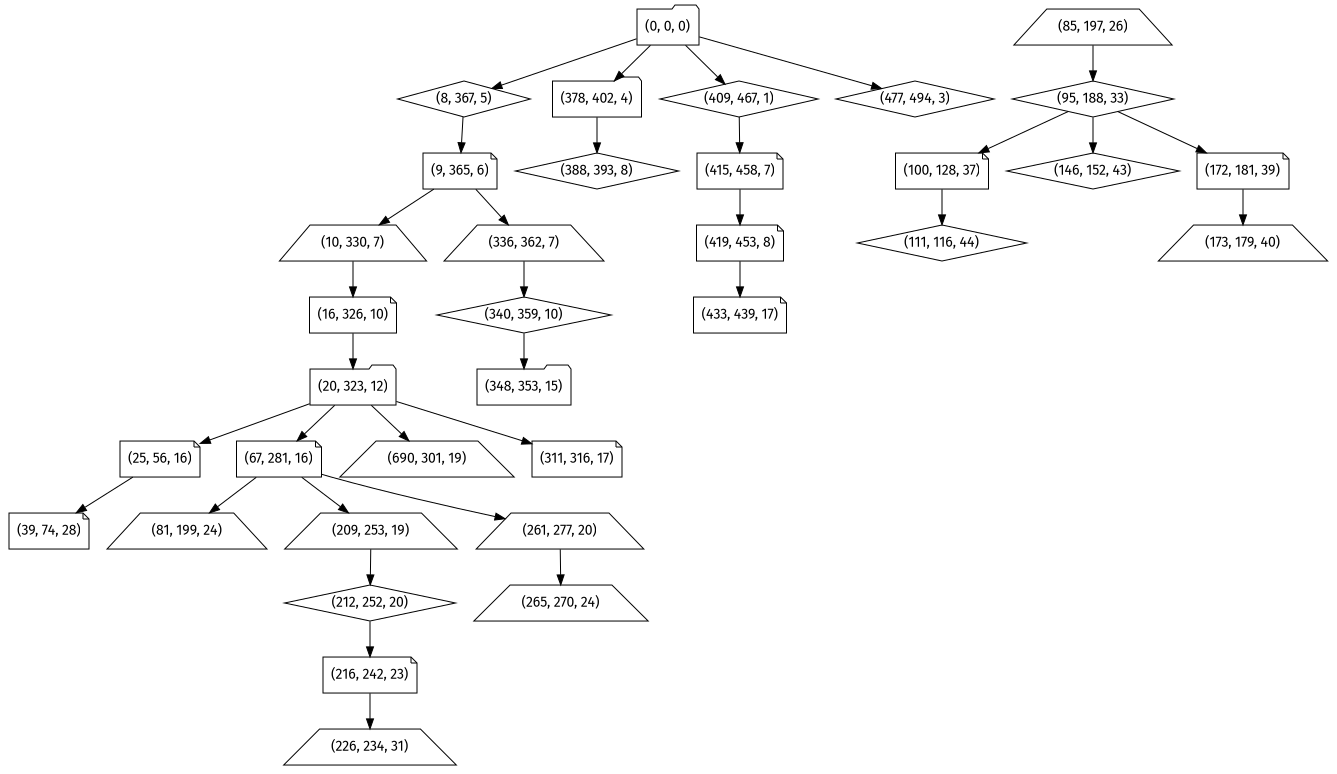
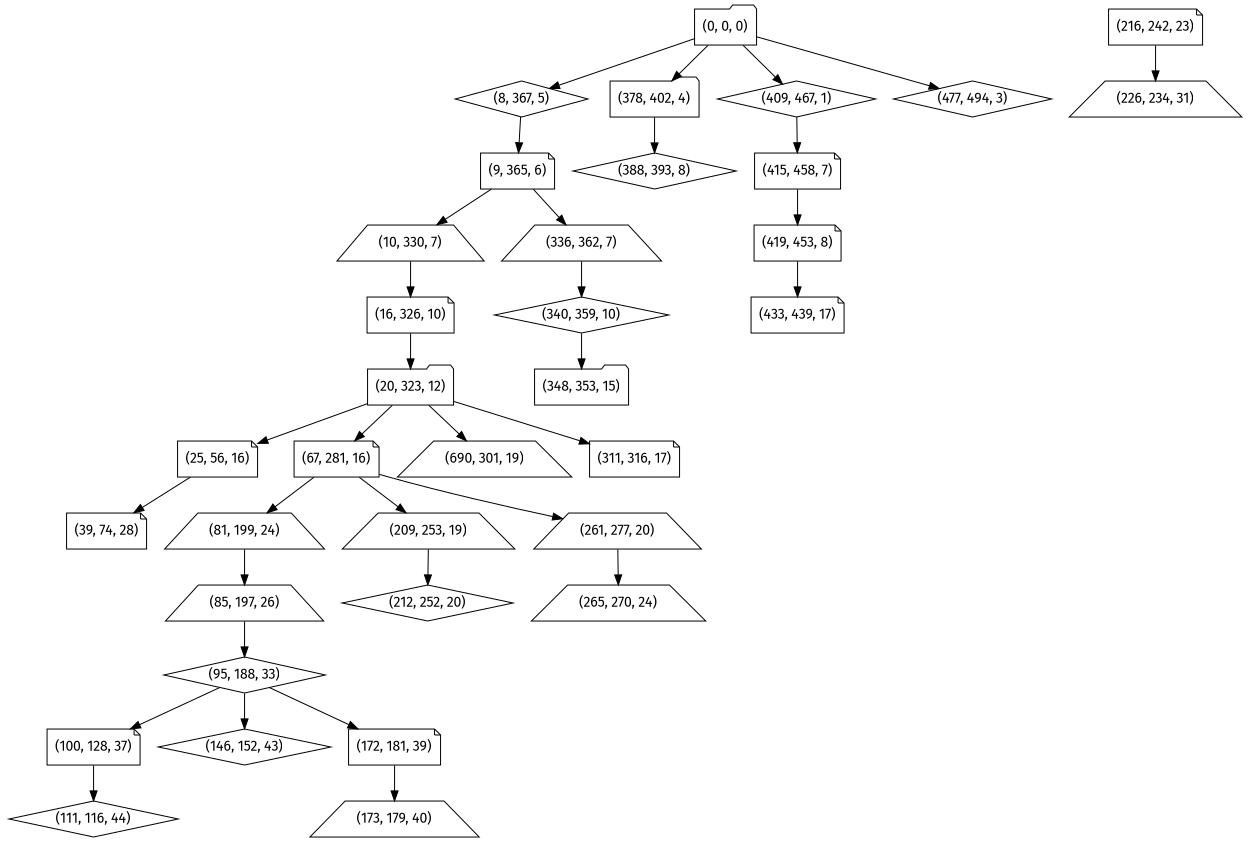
edge "(81, 199, 24)" -> "(85, 197, 26)": added
edge "(212, 252, 20)" -> "(216, 242, 23)": removed
